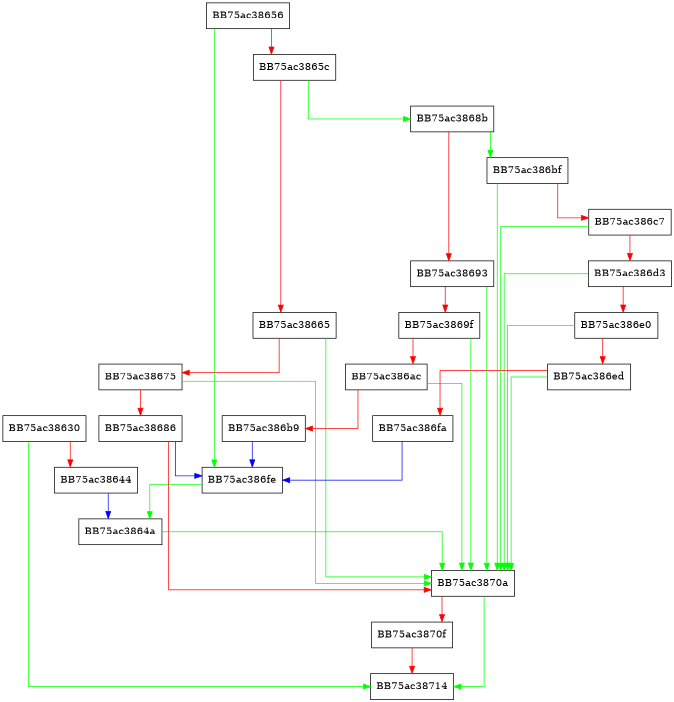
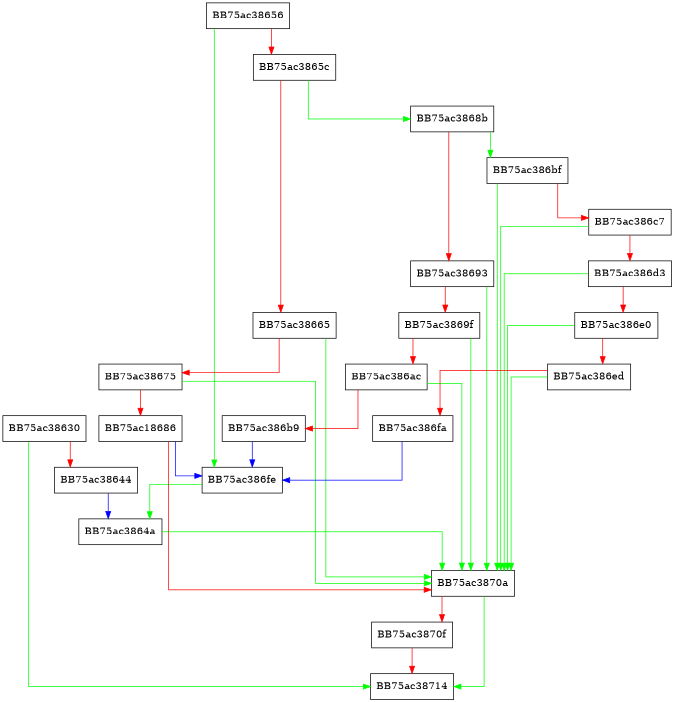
node "BB75ac38686": label "BB75ac38686" -> "BB75ac18686"
